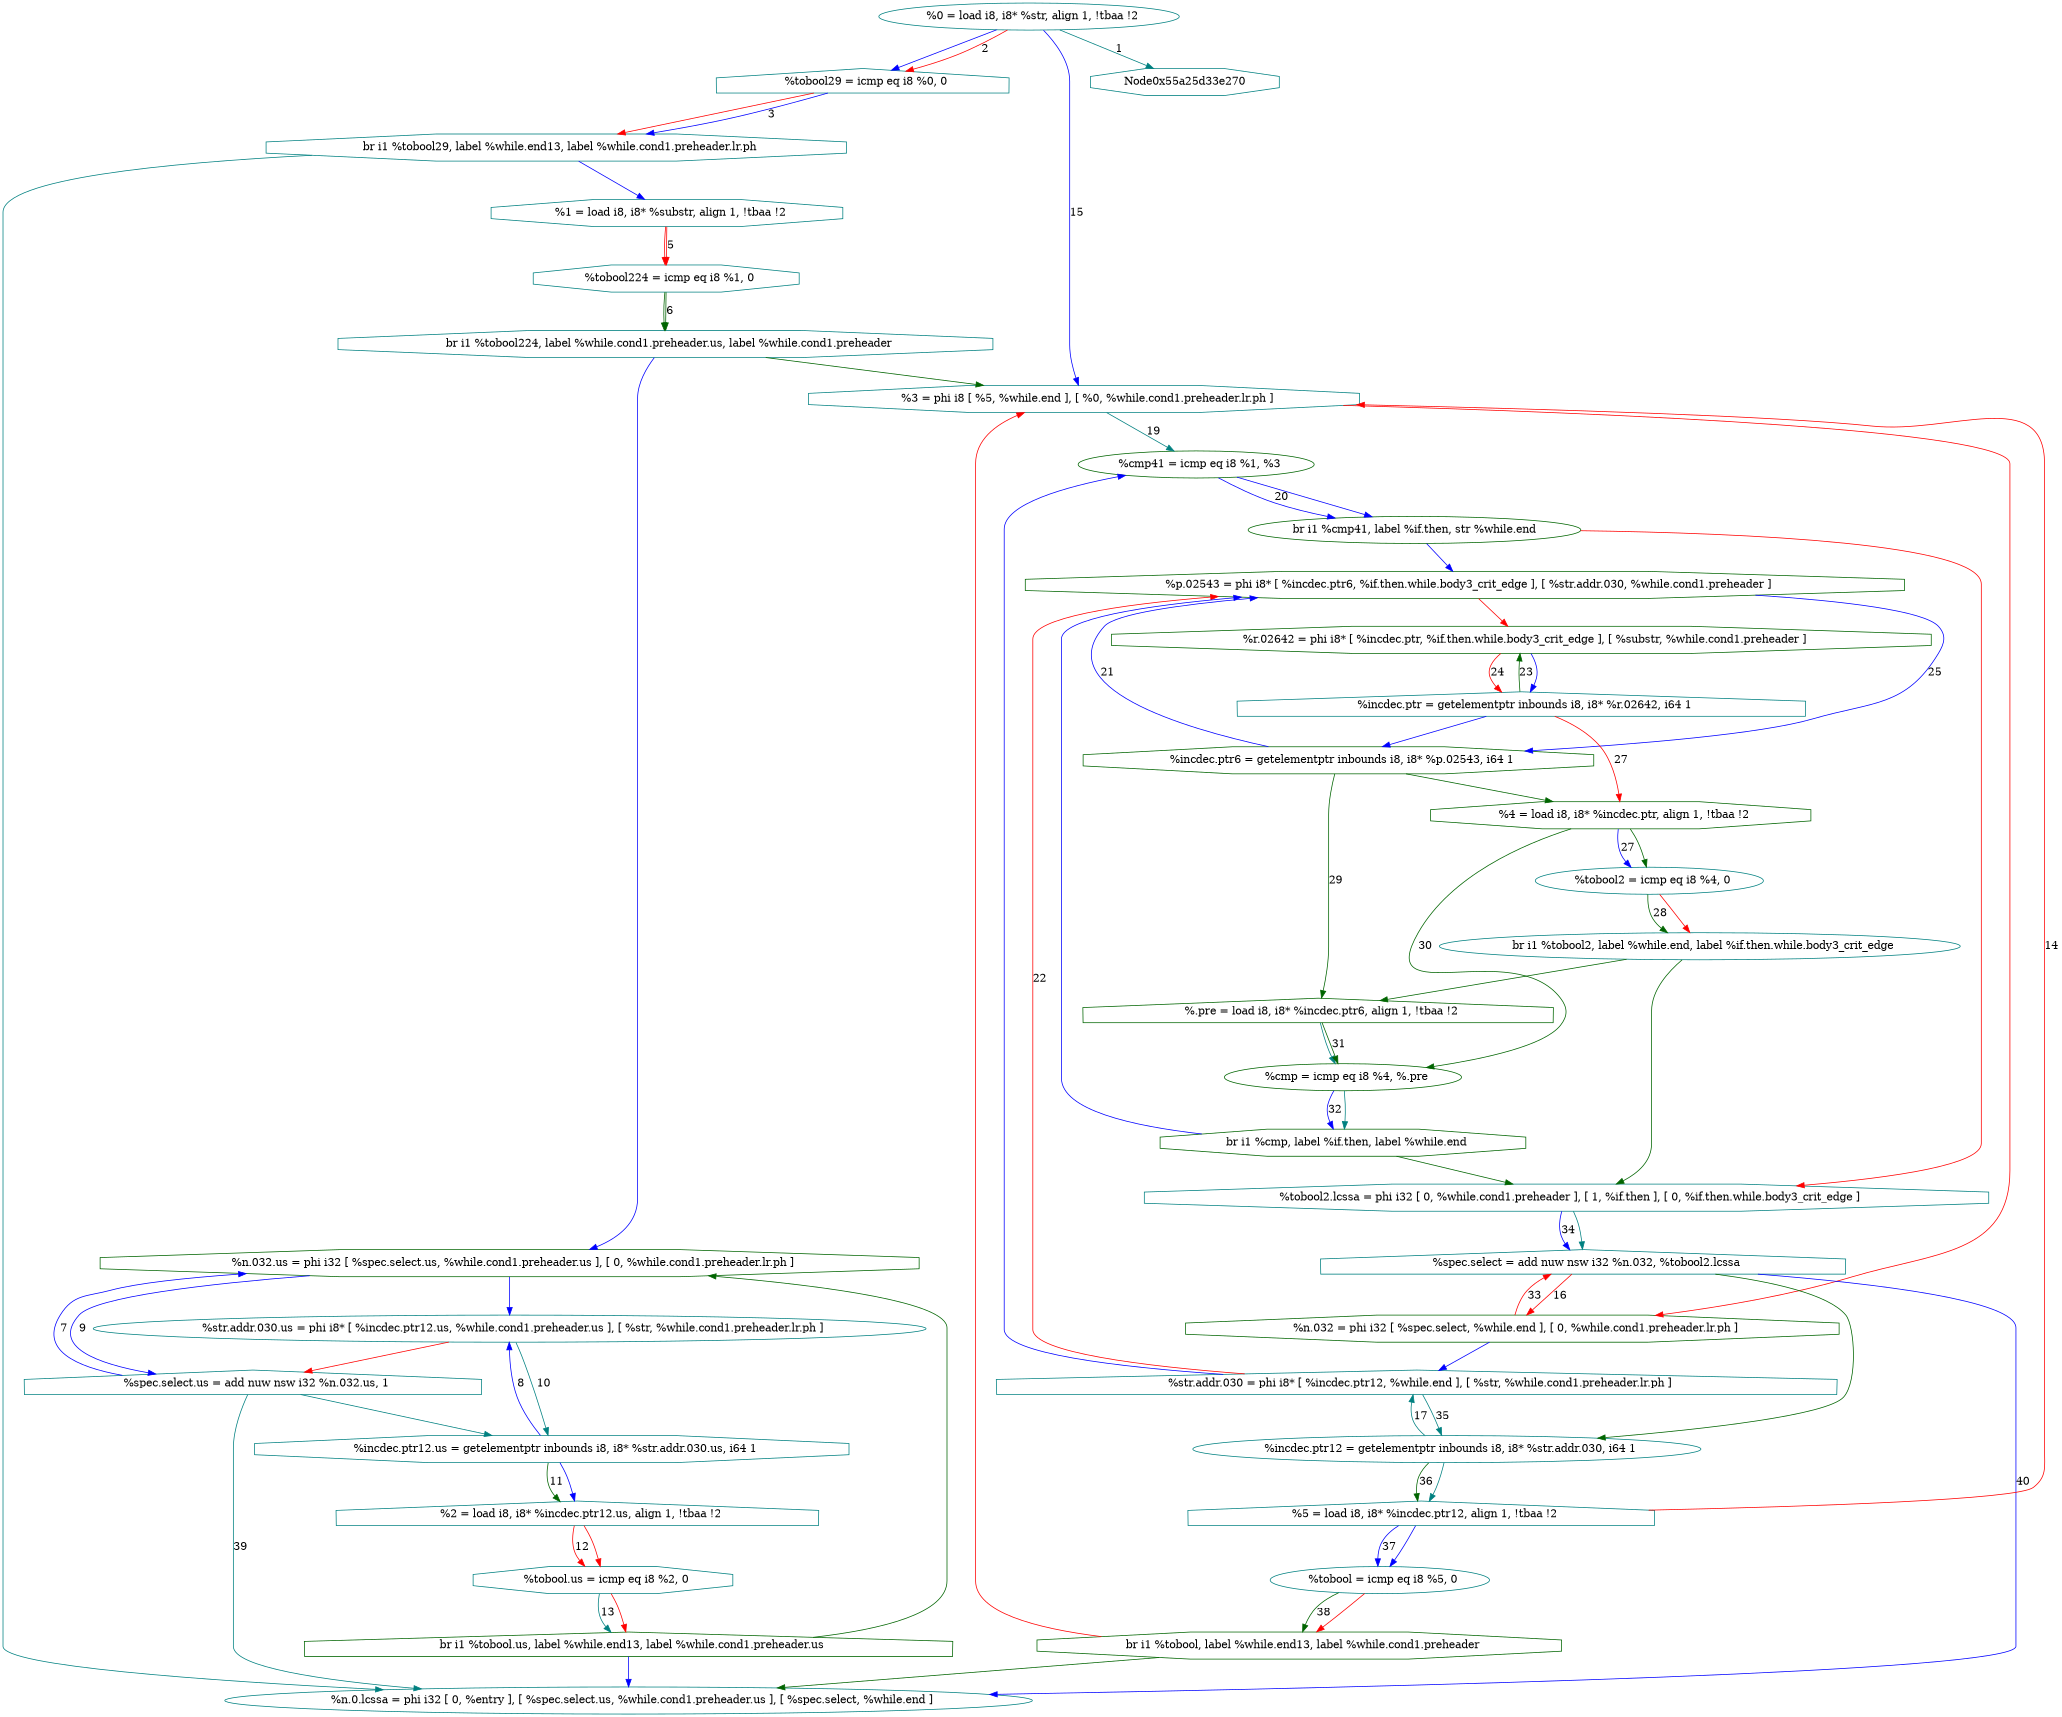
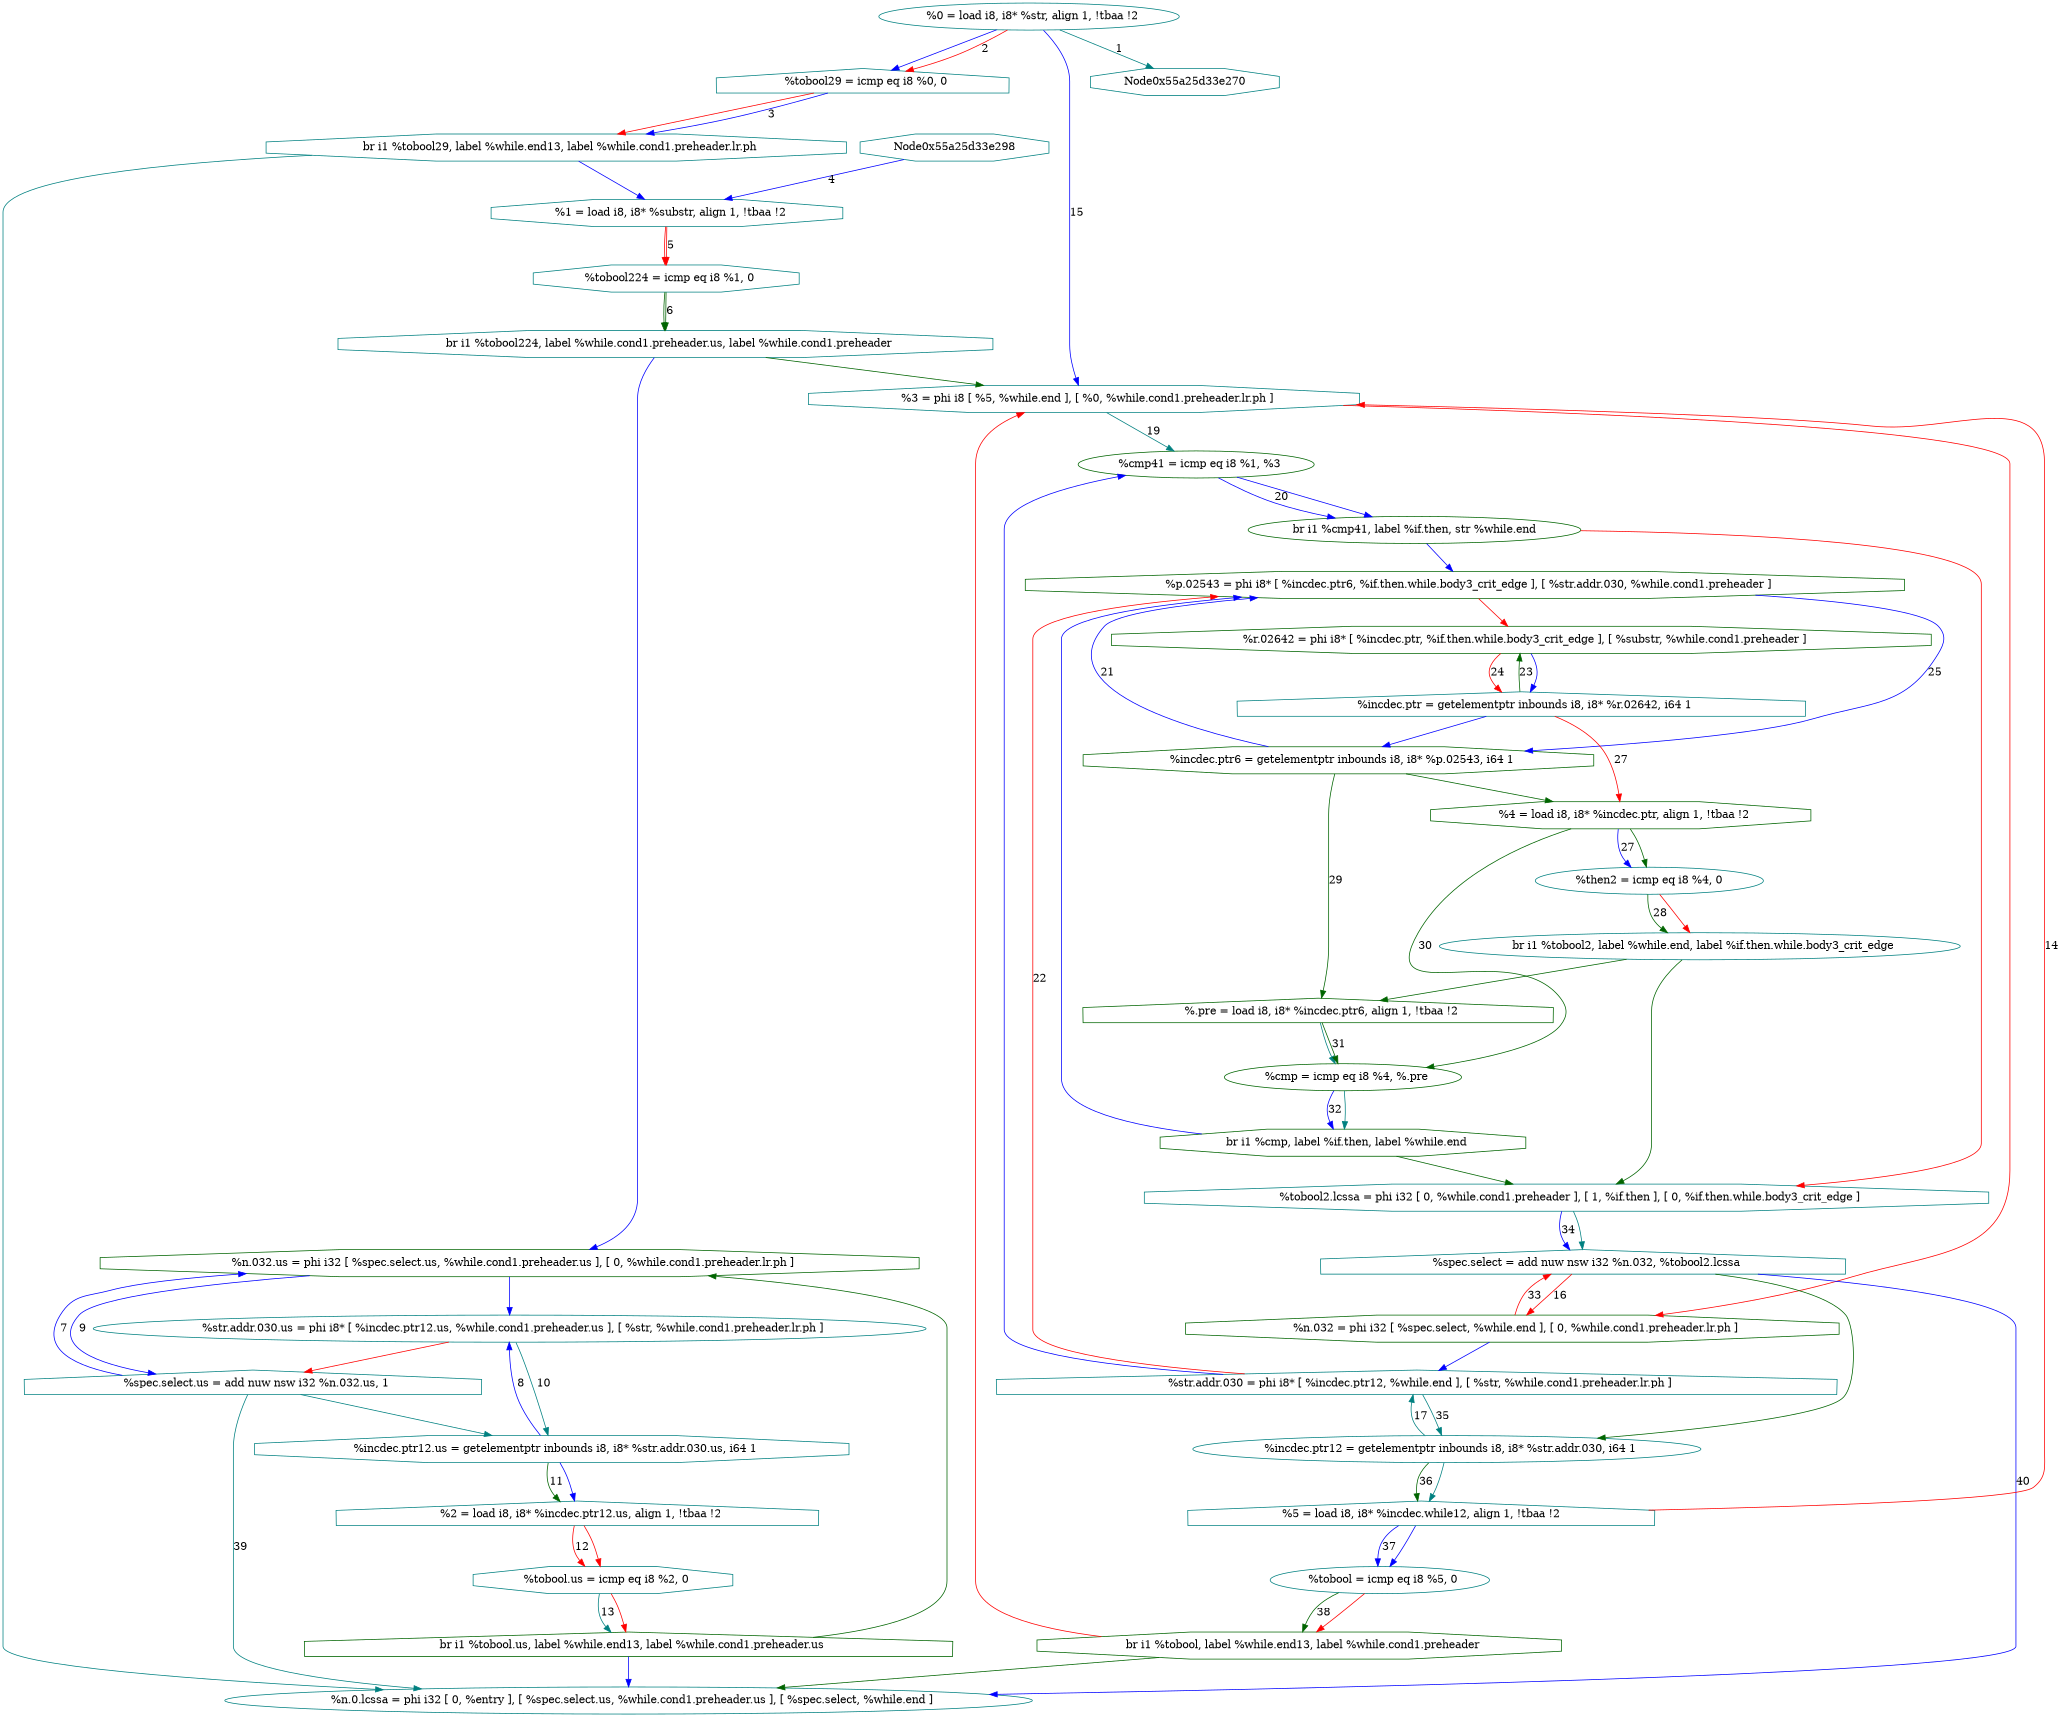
node "Node0x55a25d33e298": added
node "%tobool2 = icmp eq i8 %4, 0": label "%tobool2 = icmp eq i8 %4, 0" -> "%then2 = icmp eq i8 %4, 0"
node "%5 = load i8, i8* %incdec.ptr12, align 1, !tbaa !2": label "%5 = load i8, i8* %incdec.ptr12, align 1, !tbaa !2" -> "%5 = load i8, i8* %incdec.while12, align 1, !tbaa !2"
